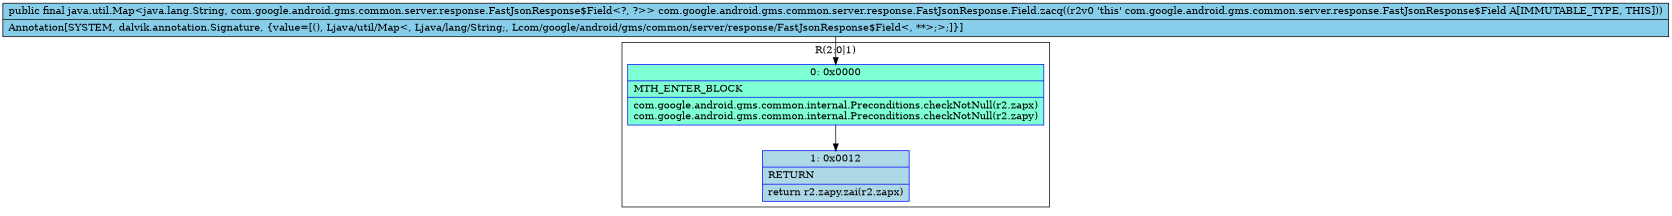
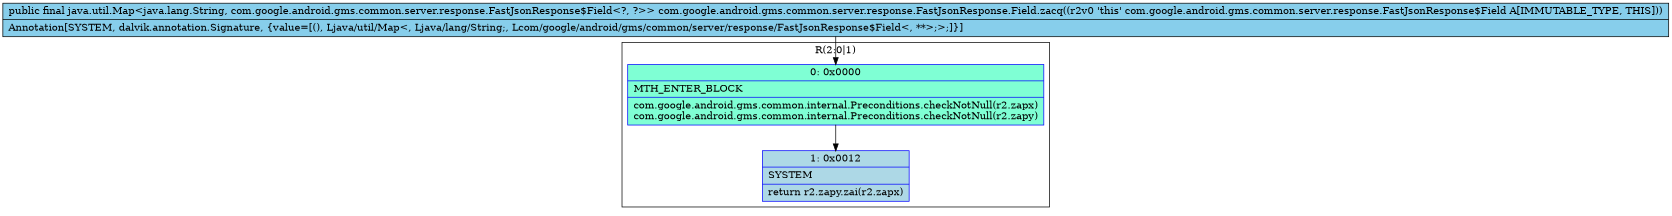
node "1: 0x0012": text "RETURN" -> "SYSTEM"
